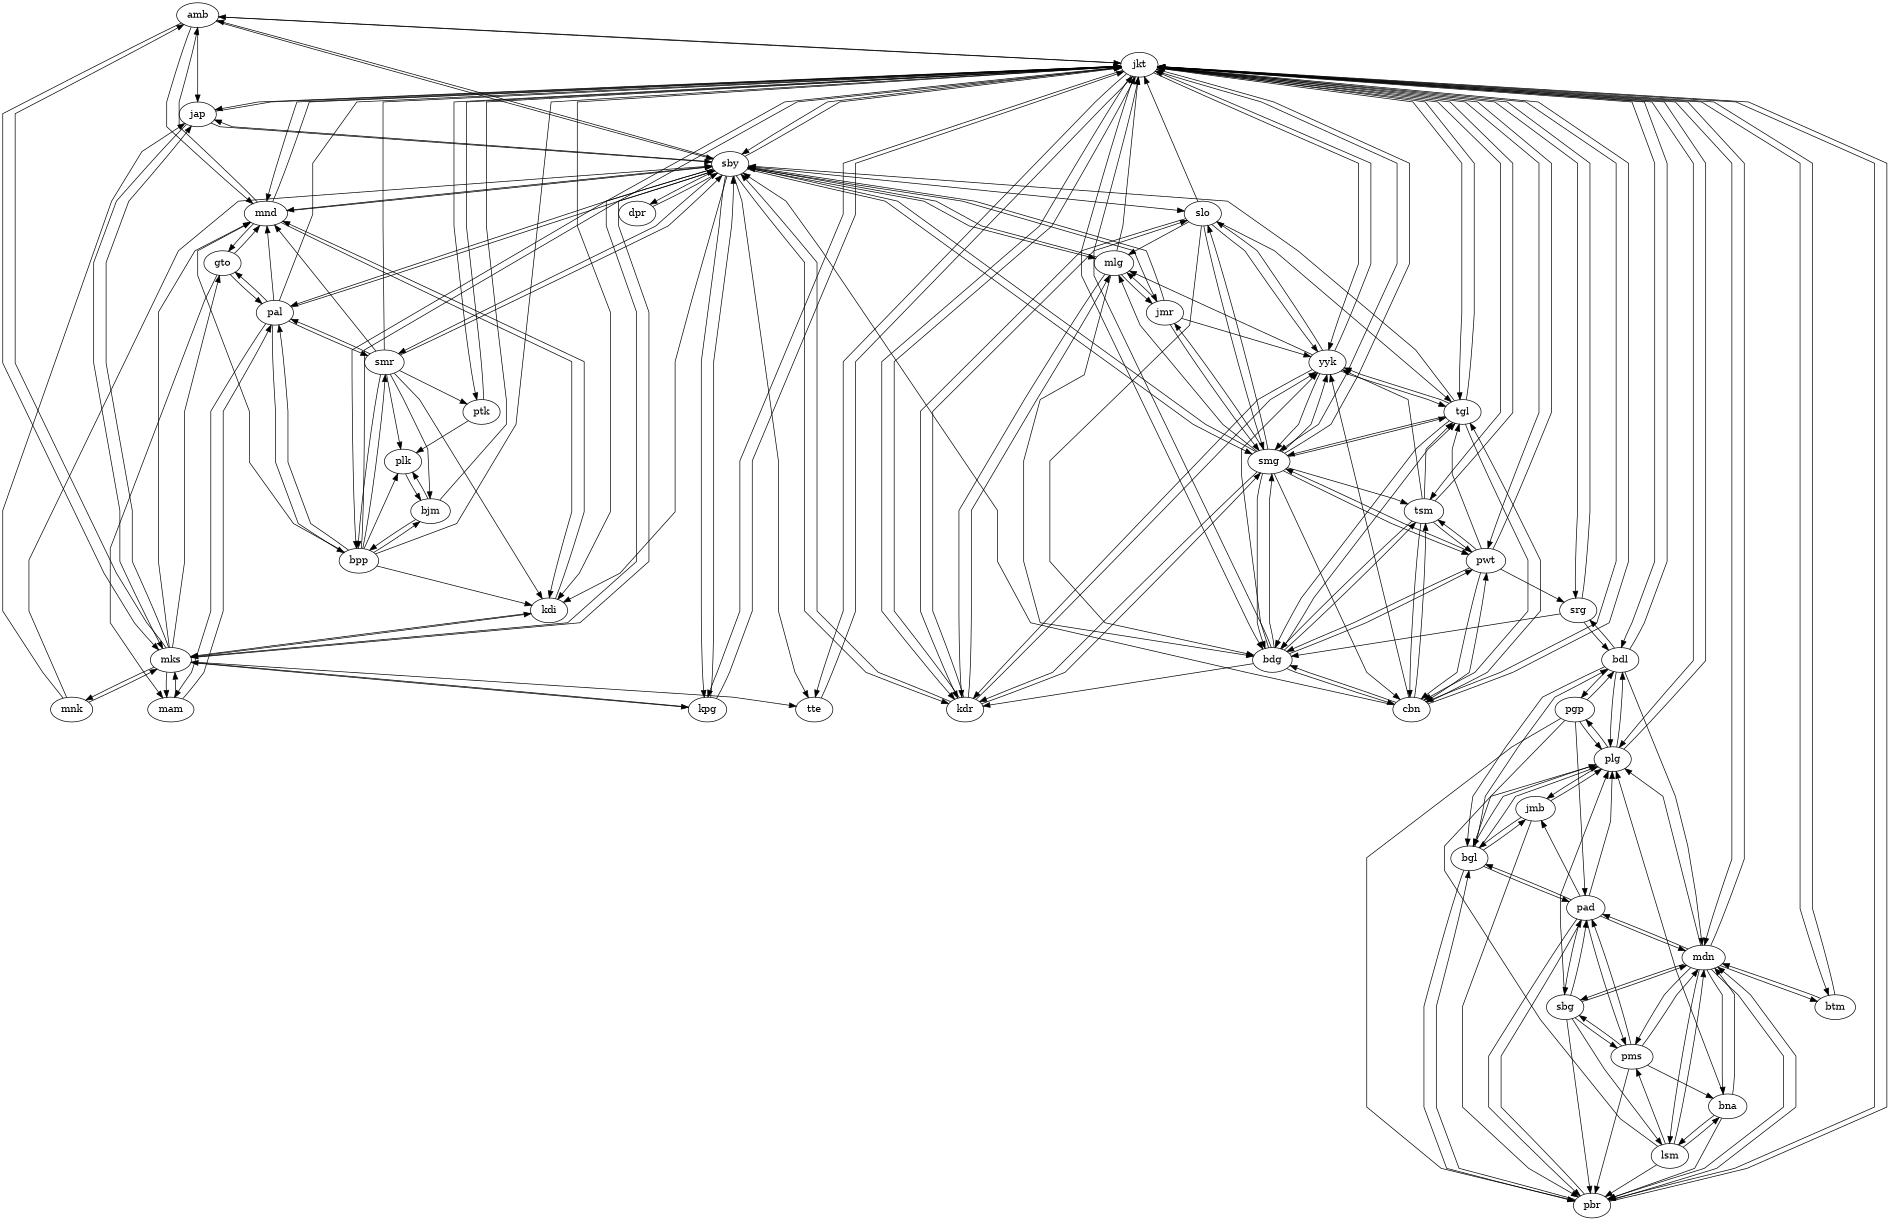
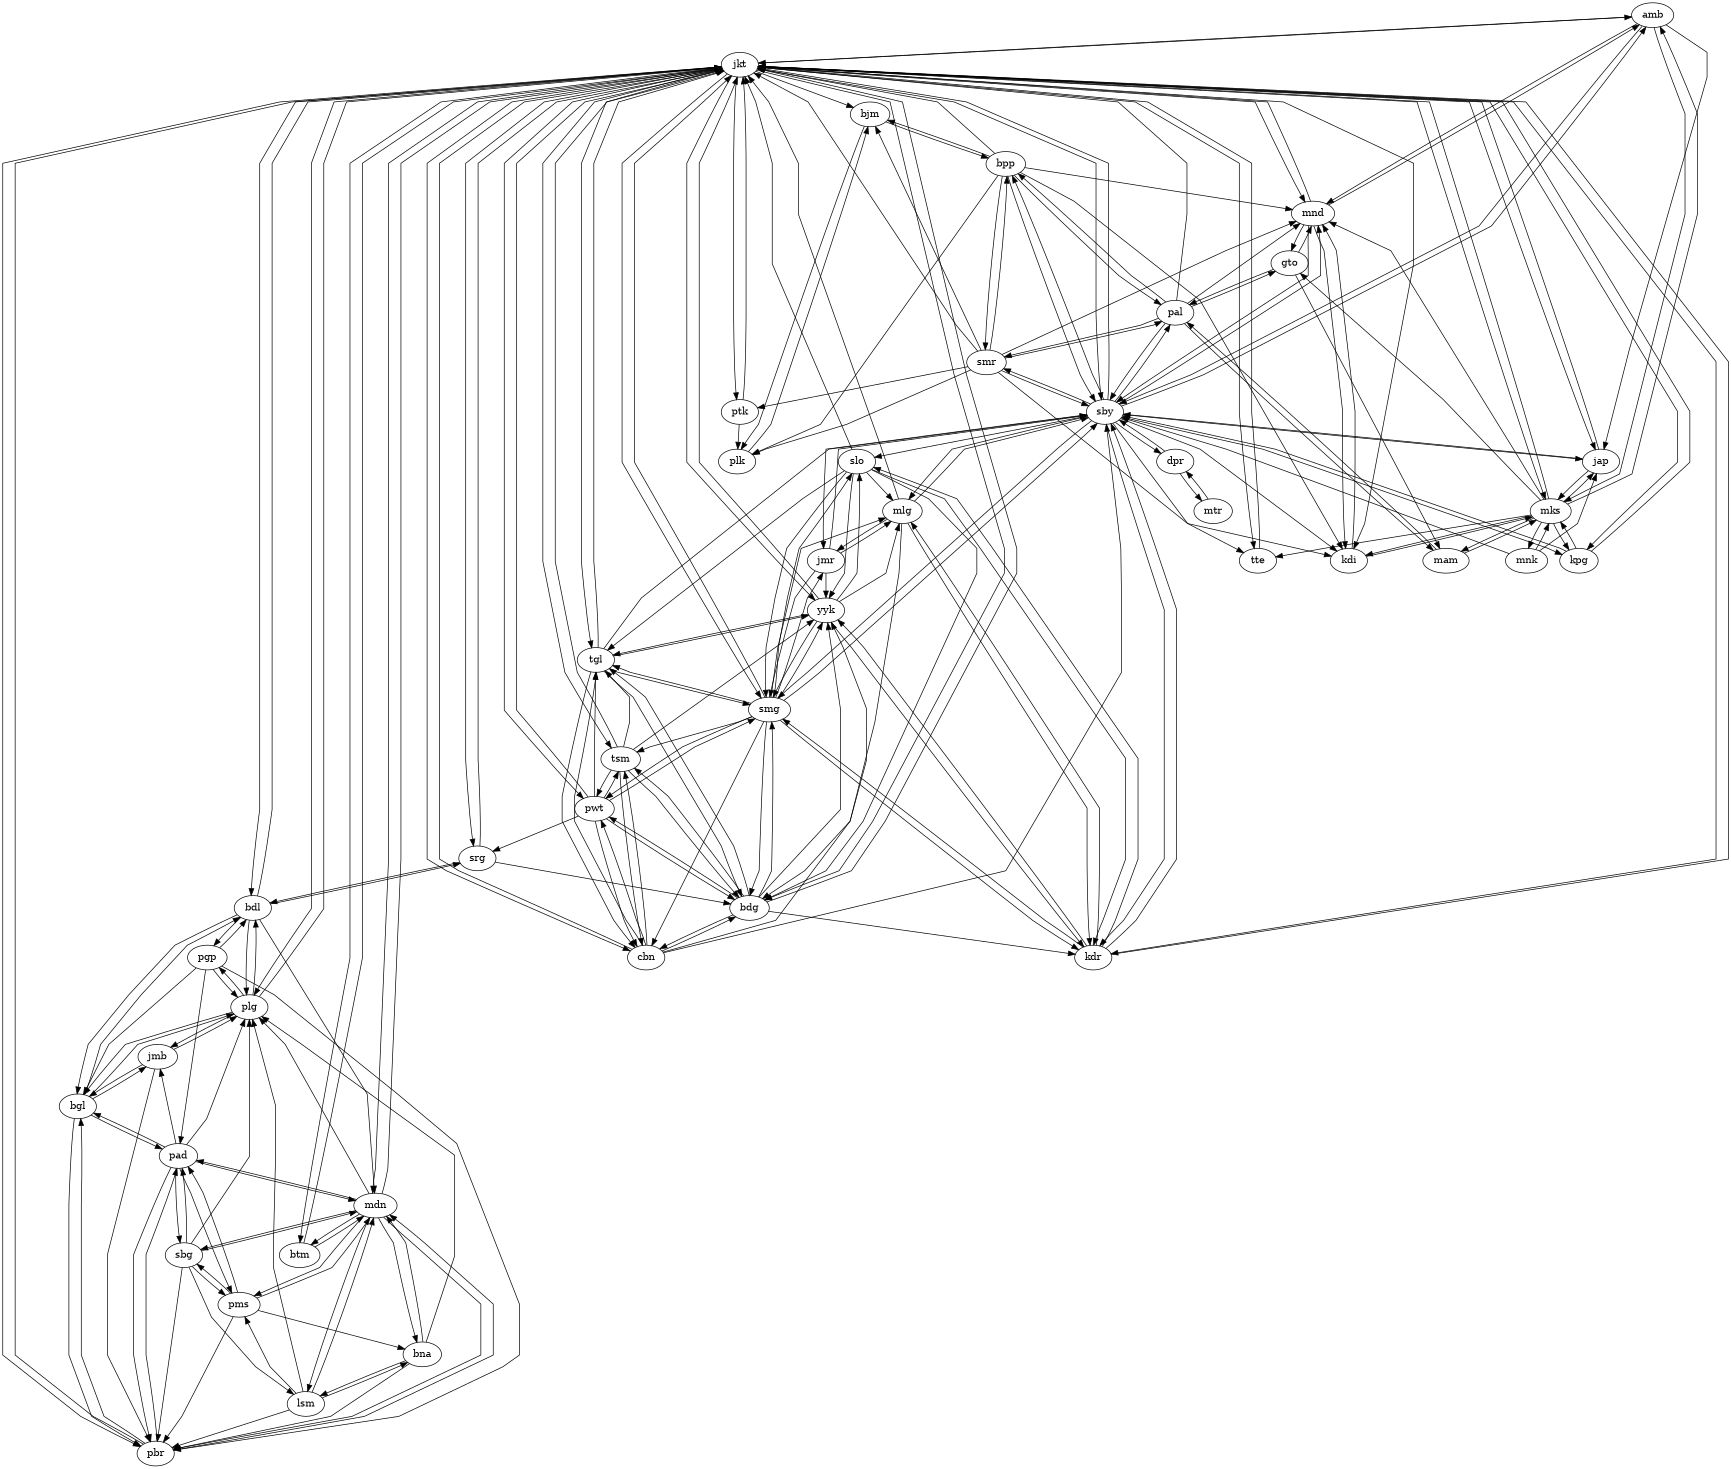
edge "bjm" -> "jkt": reversed
node "mtr": added
